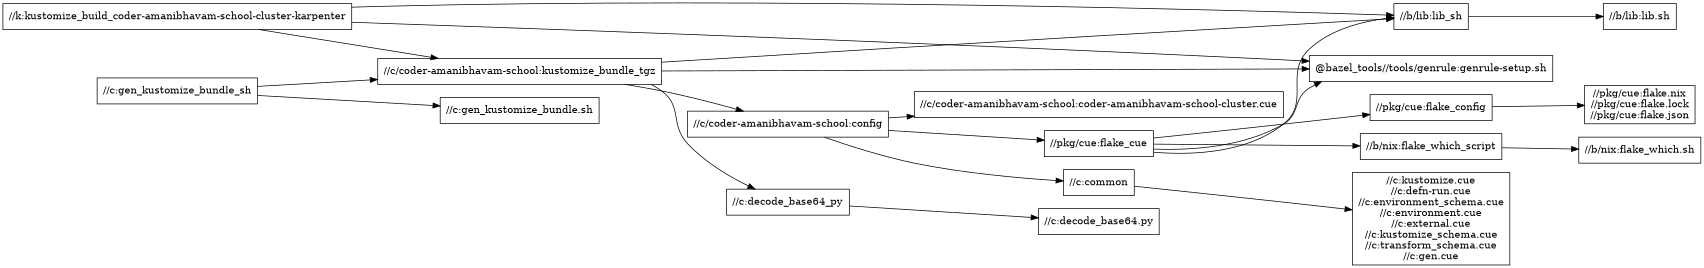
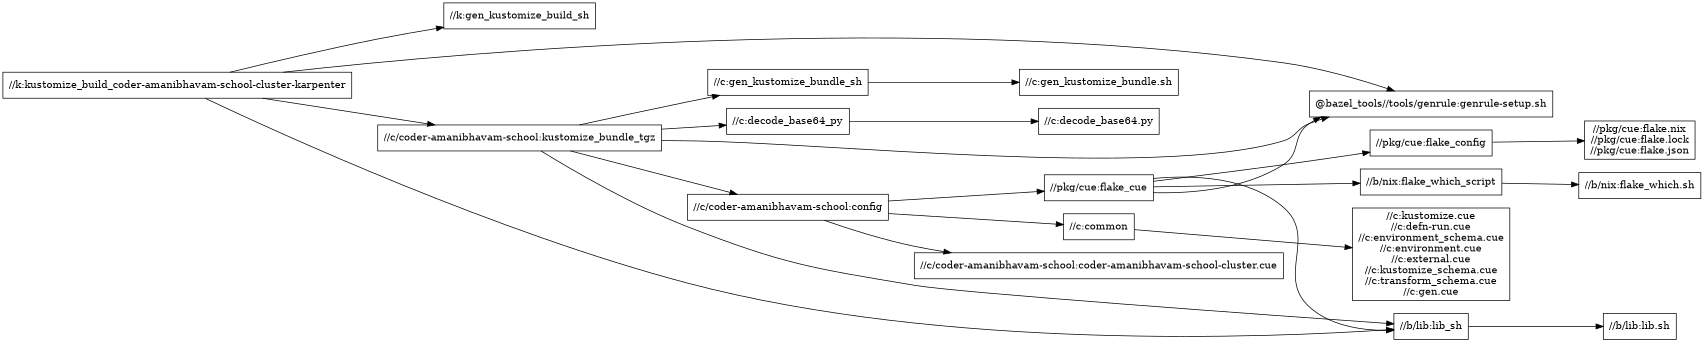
node "//k:gen_kustomize_build_sh": added
edge "//c:gen_kustomize_bundle_sh" -> "//c/coder-amanibhavam-school:kustomize_bundle_tgz": reversed
